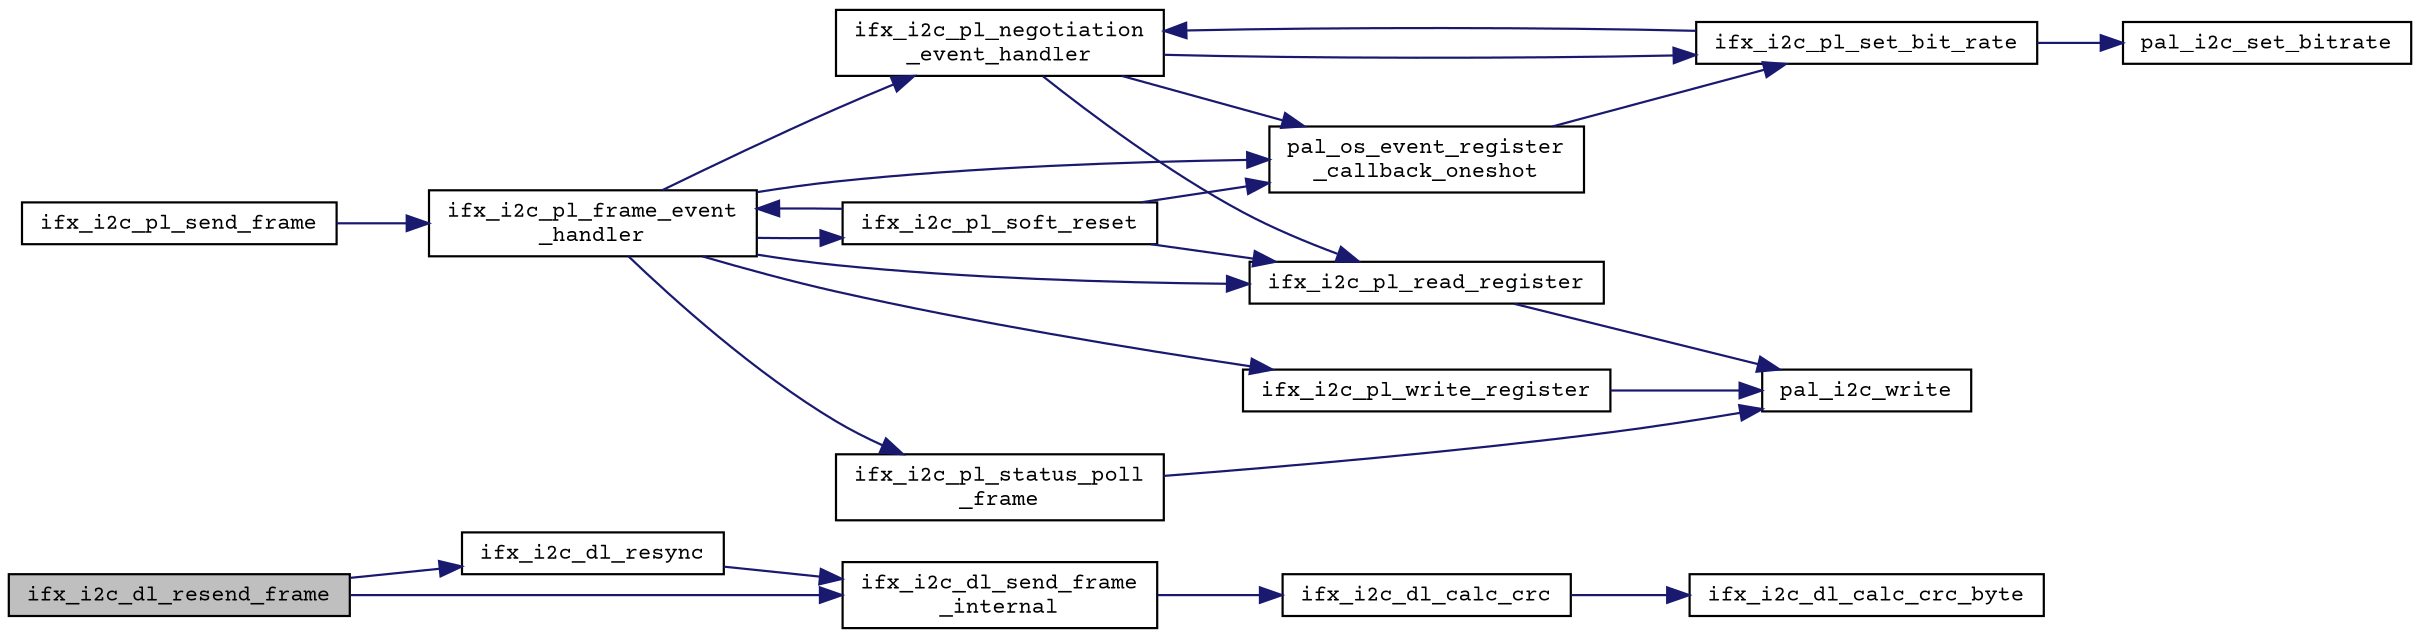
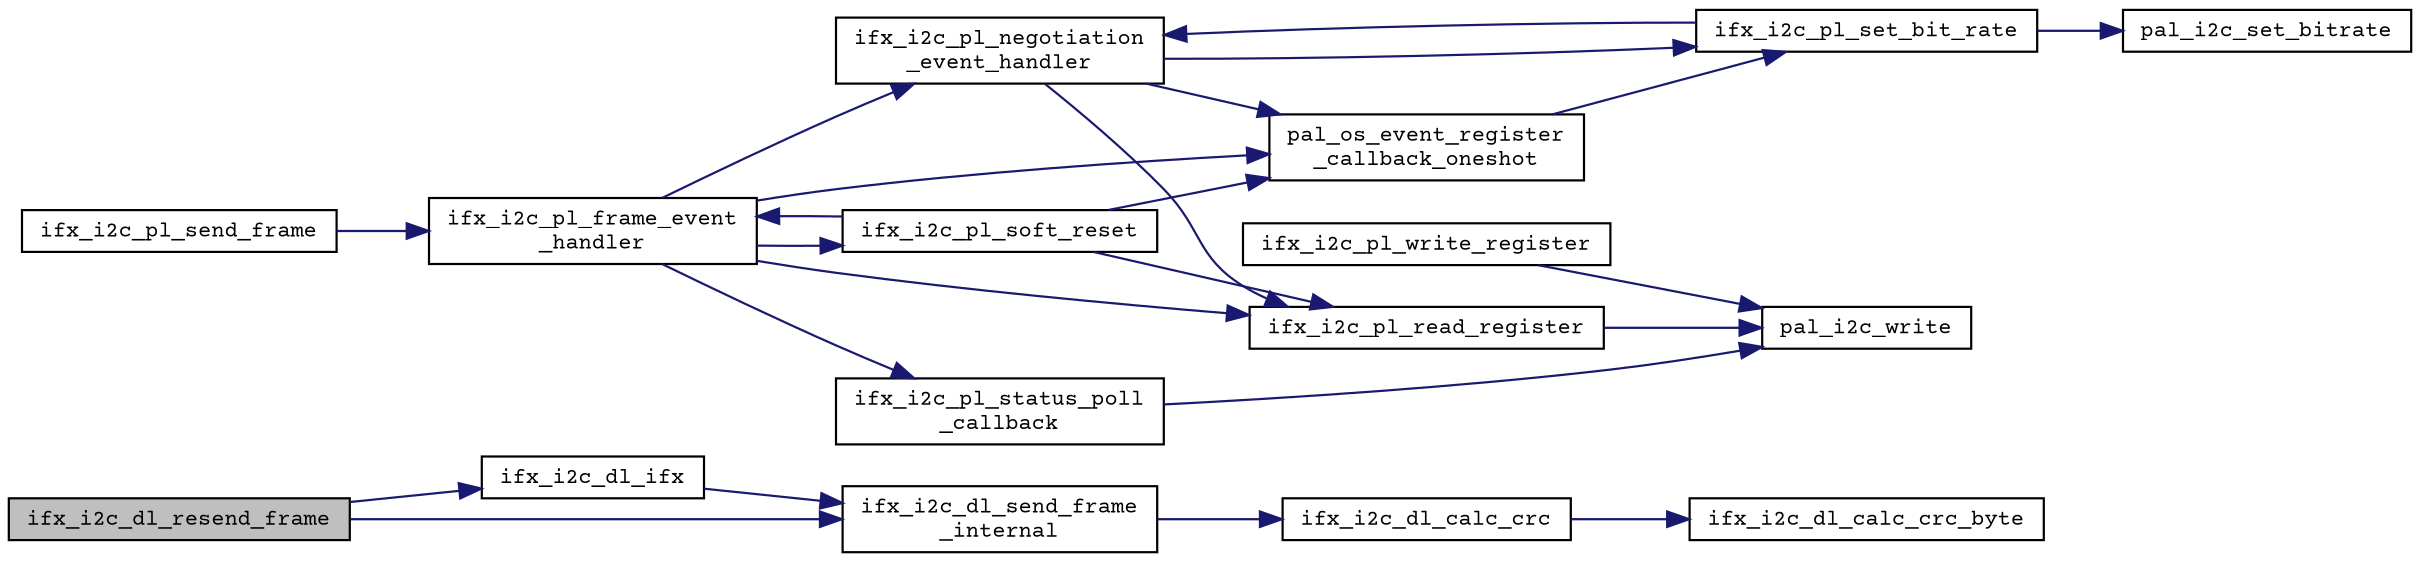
edge "ifx_i2c_pl_frame_event _handler" -> "ifx_i2c_pl_write_register": removed
node "ifx_i2c_pl_status_poll _frame": label "ifx_i2c_pl_status_poll _frame" -> "ifx_i2c_pl_status_poll _callback"
node "ifx_i2c_dl_resync": label "ifx_i2c_dl_resync" -> "ifx_i2c_dl_ifx"
